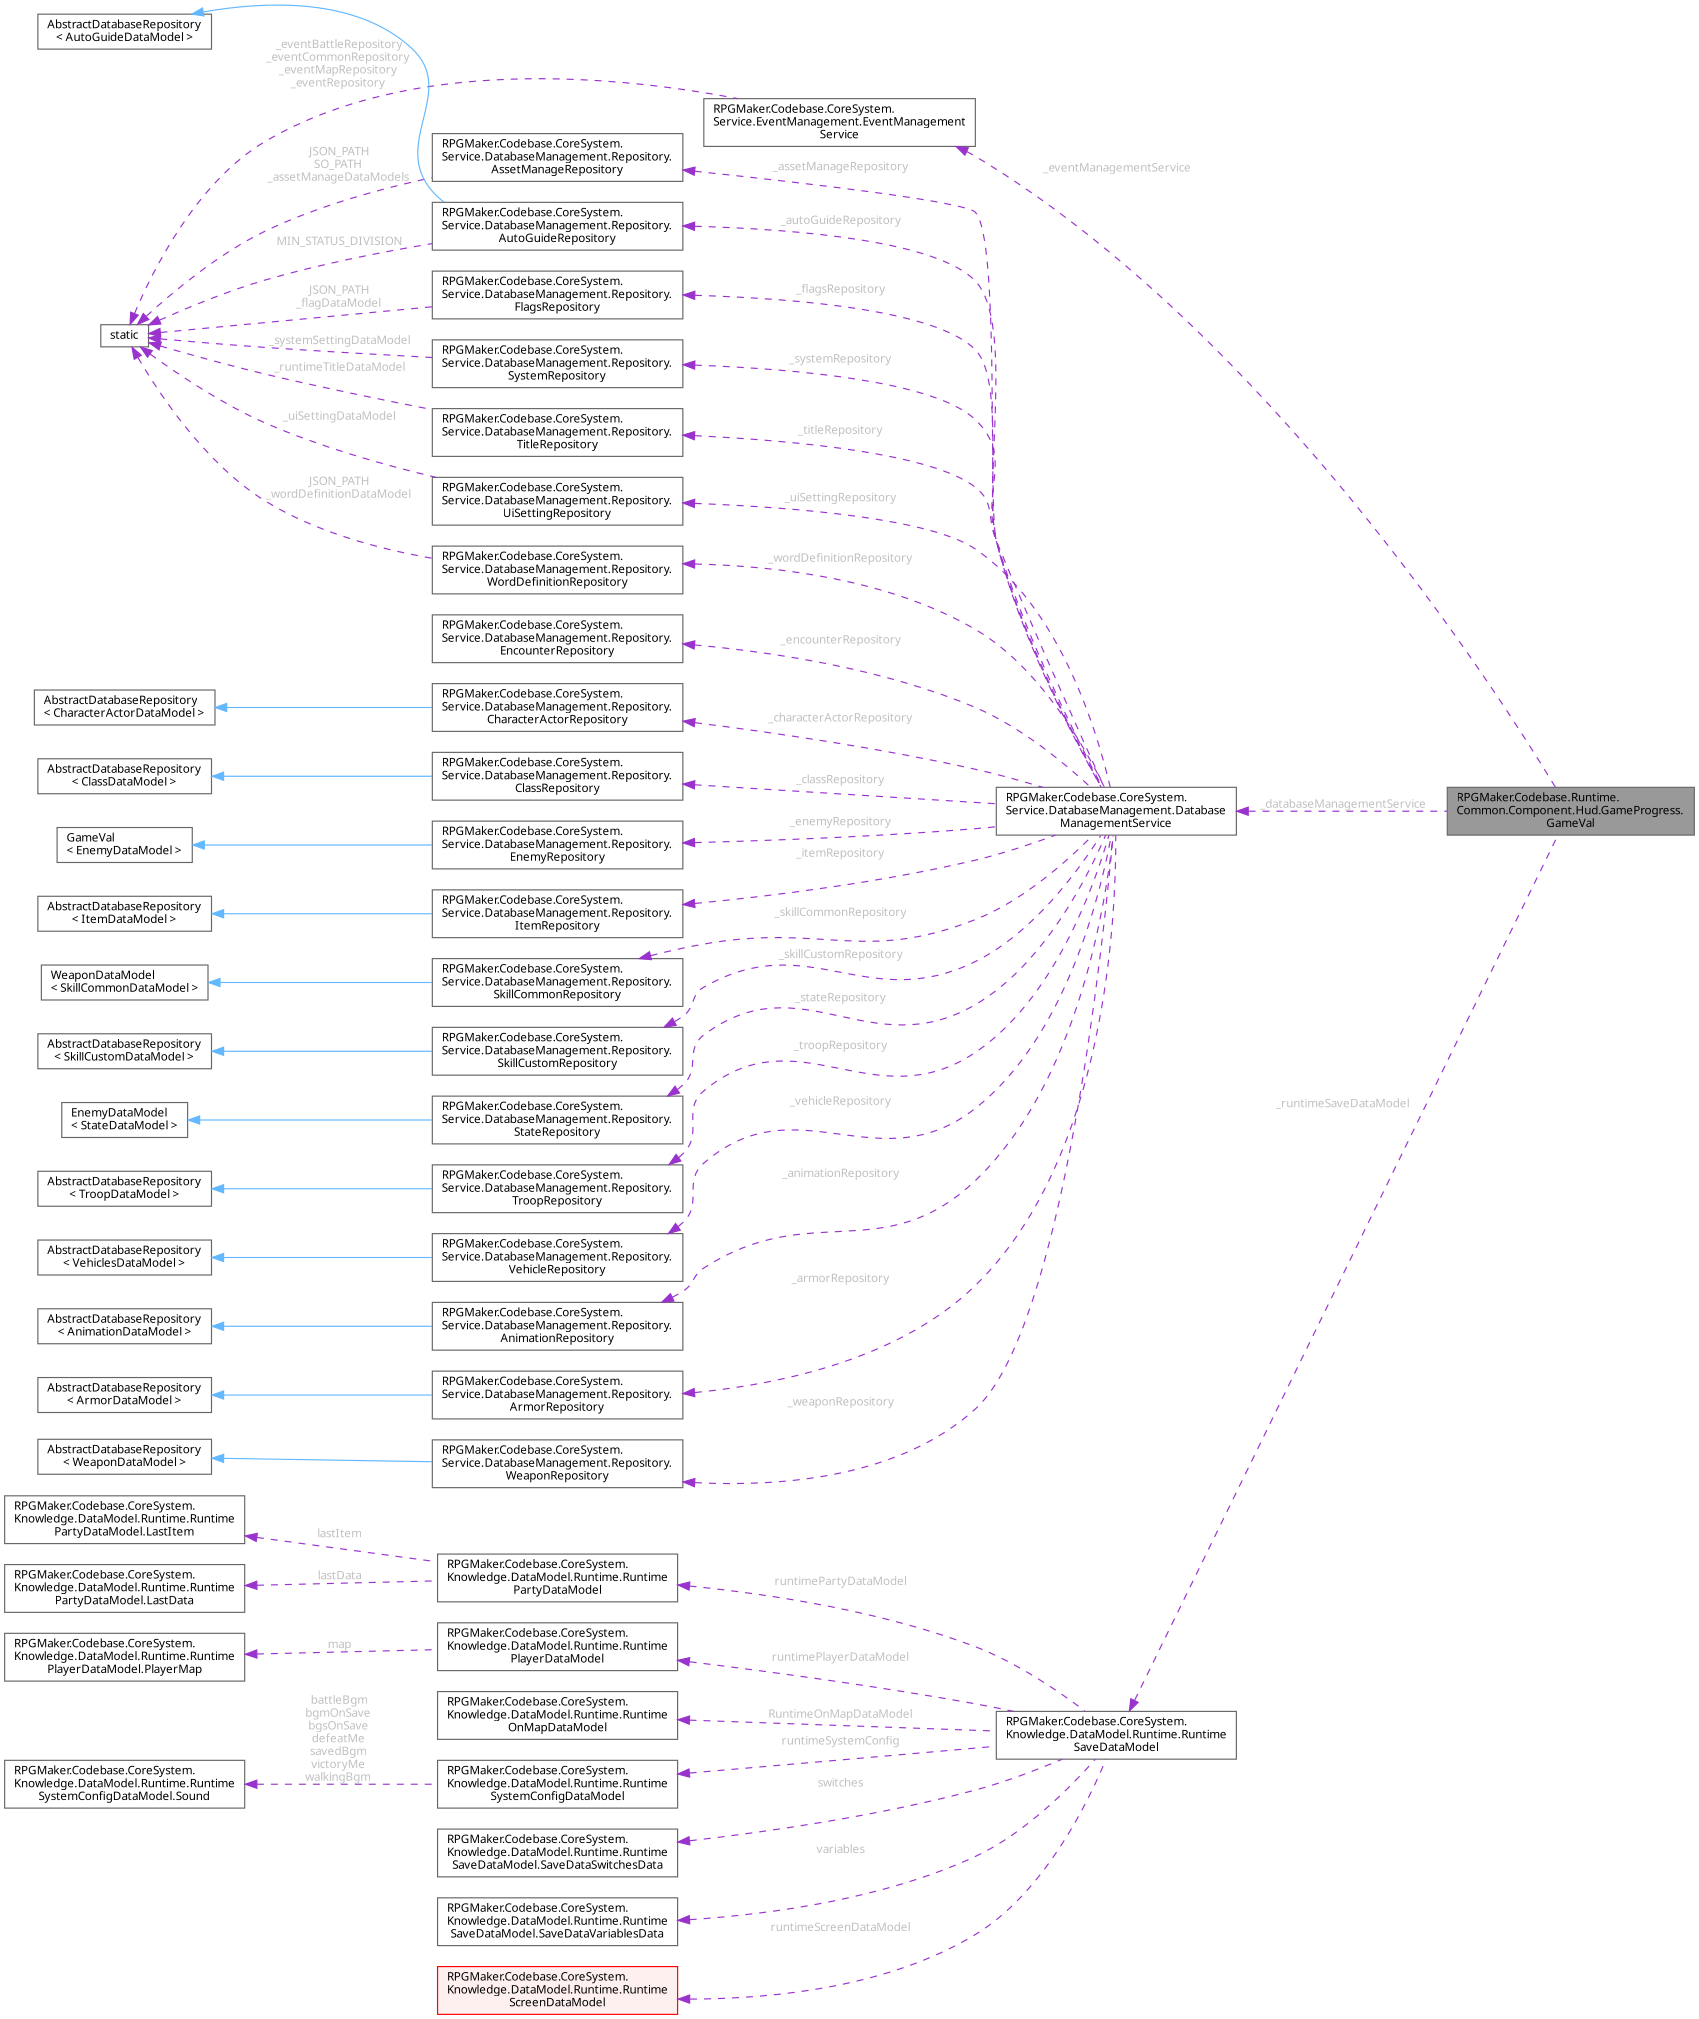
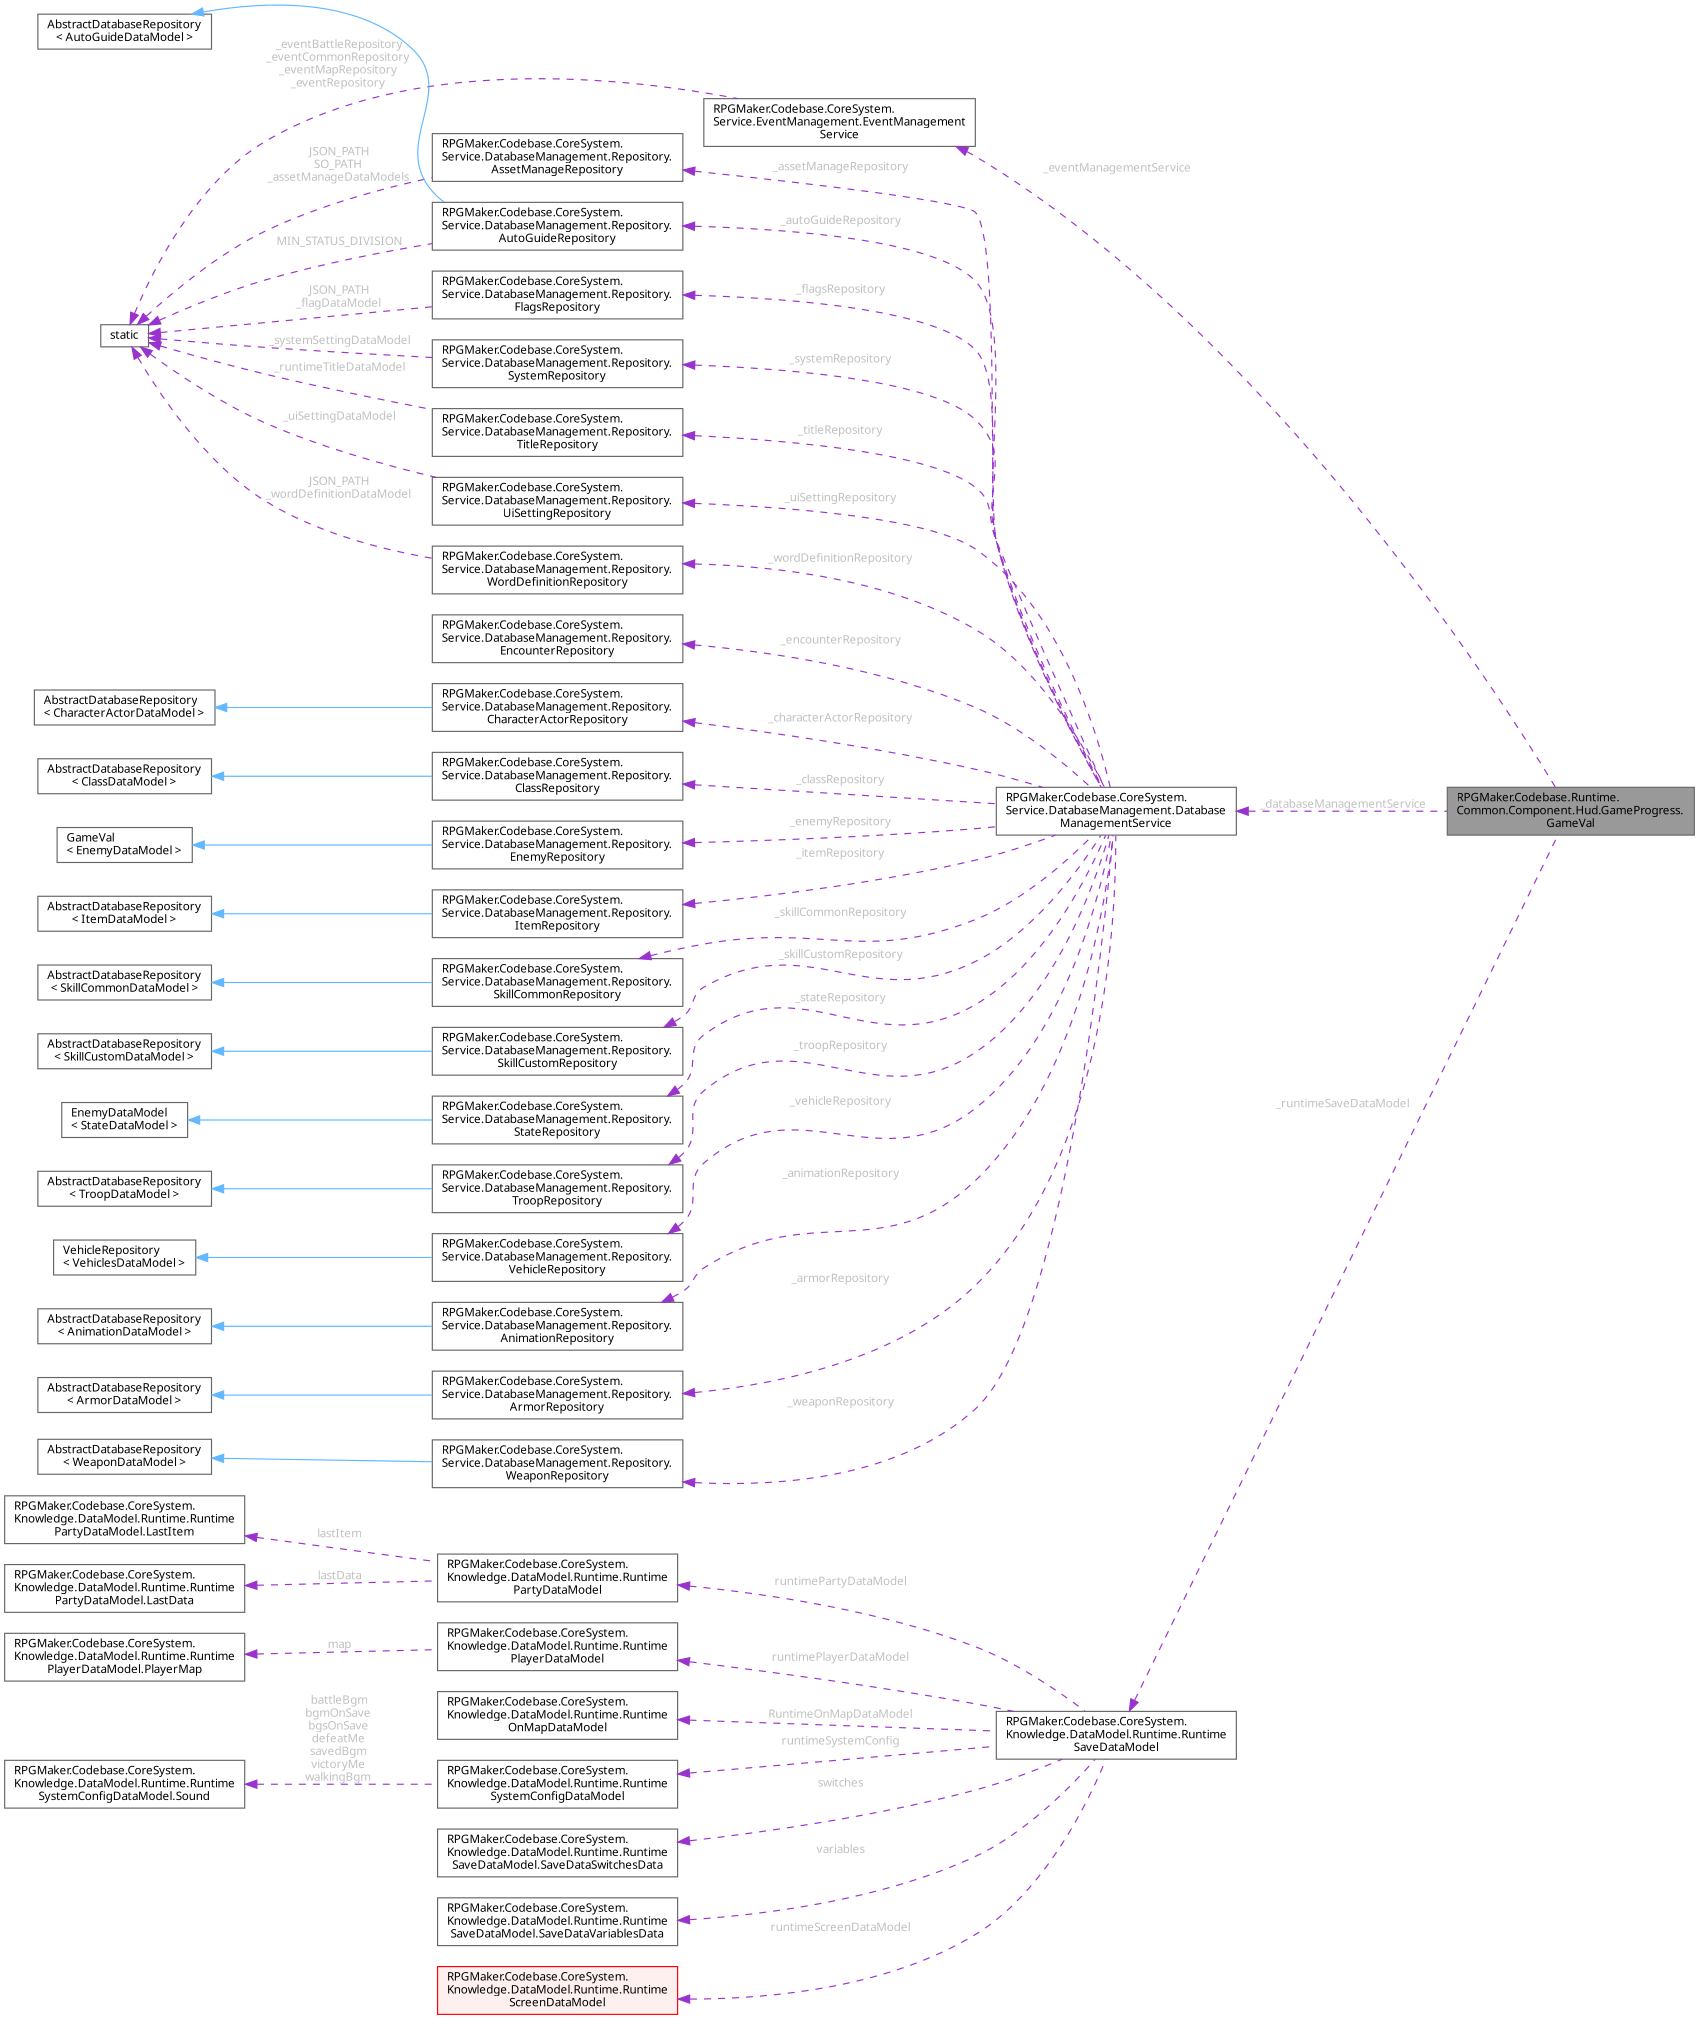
node "WeaponDataModel < SkillCommonDataModel >": label "WeaponDataModel < SkillCommonDataModel >" -> "AbstractDatabaseRepository < SkillCommonDataModel >"
node "AbstractDatabaseRepository < VehiclesDataModel >": label "AbstractDatabaseRepository < VehiclesDataModel >" -> "VehicleRepository < VehiclesDataModel >"
